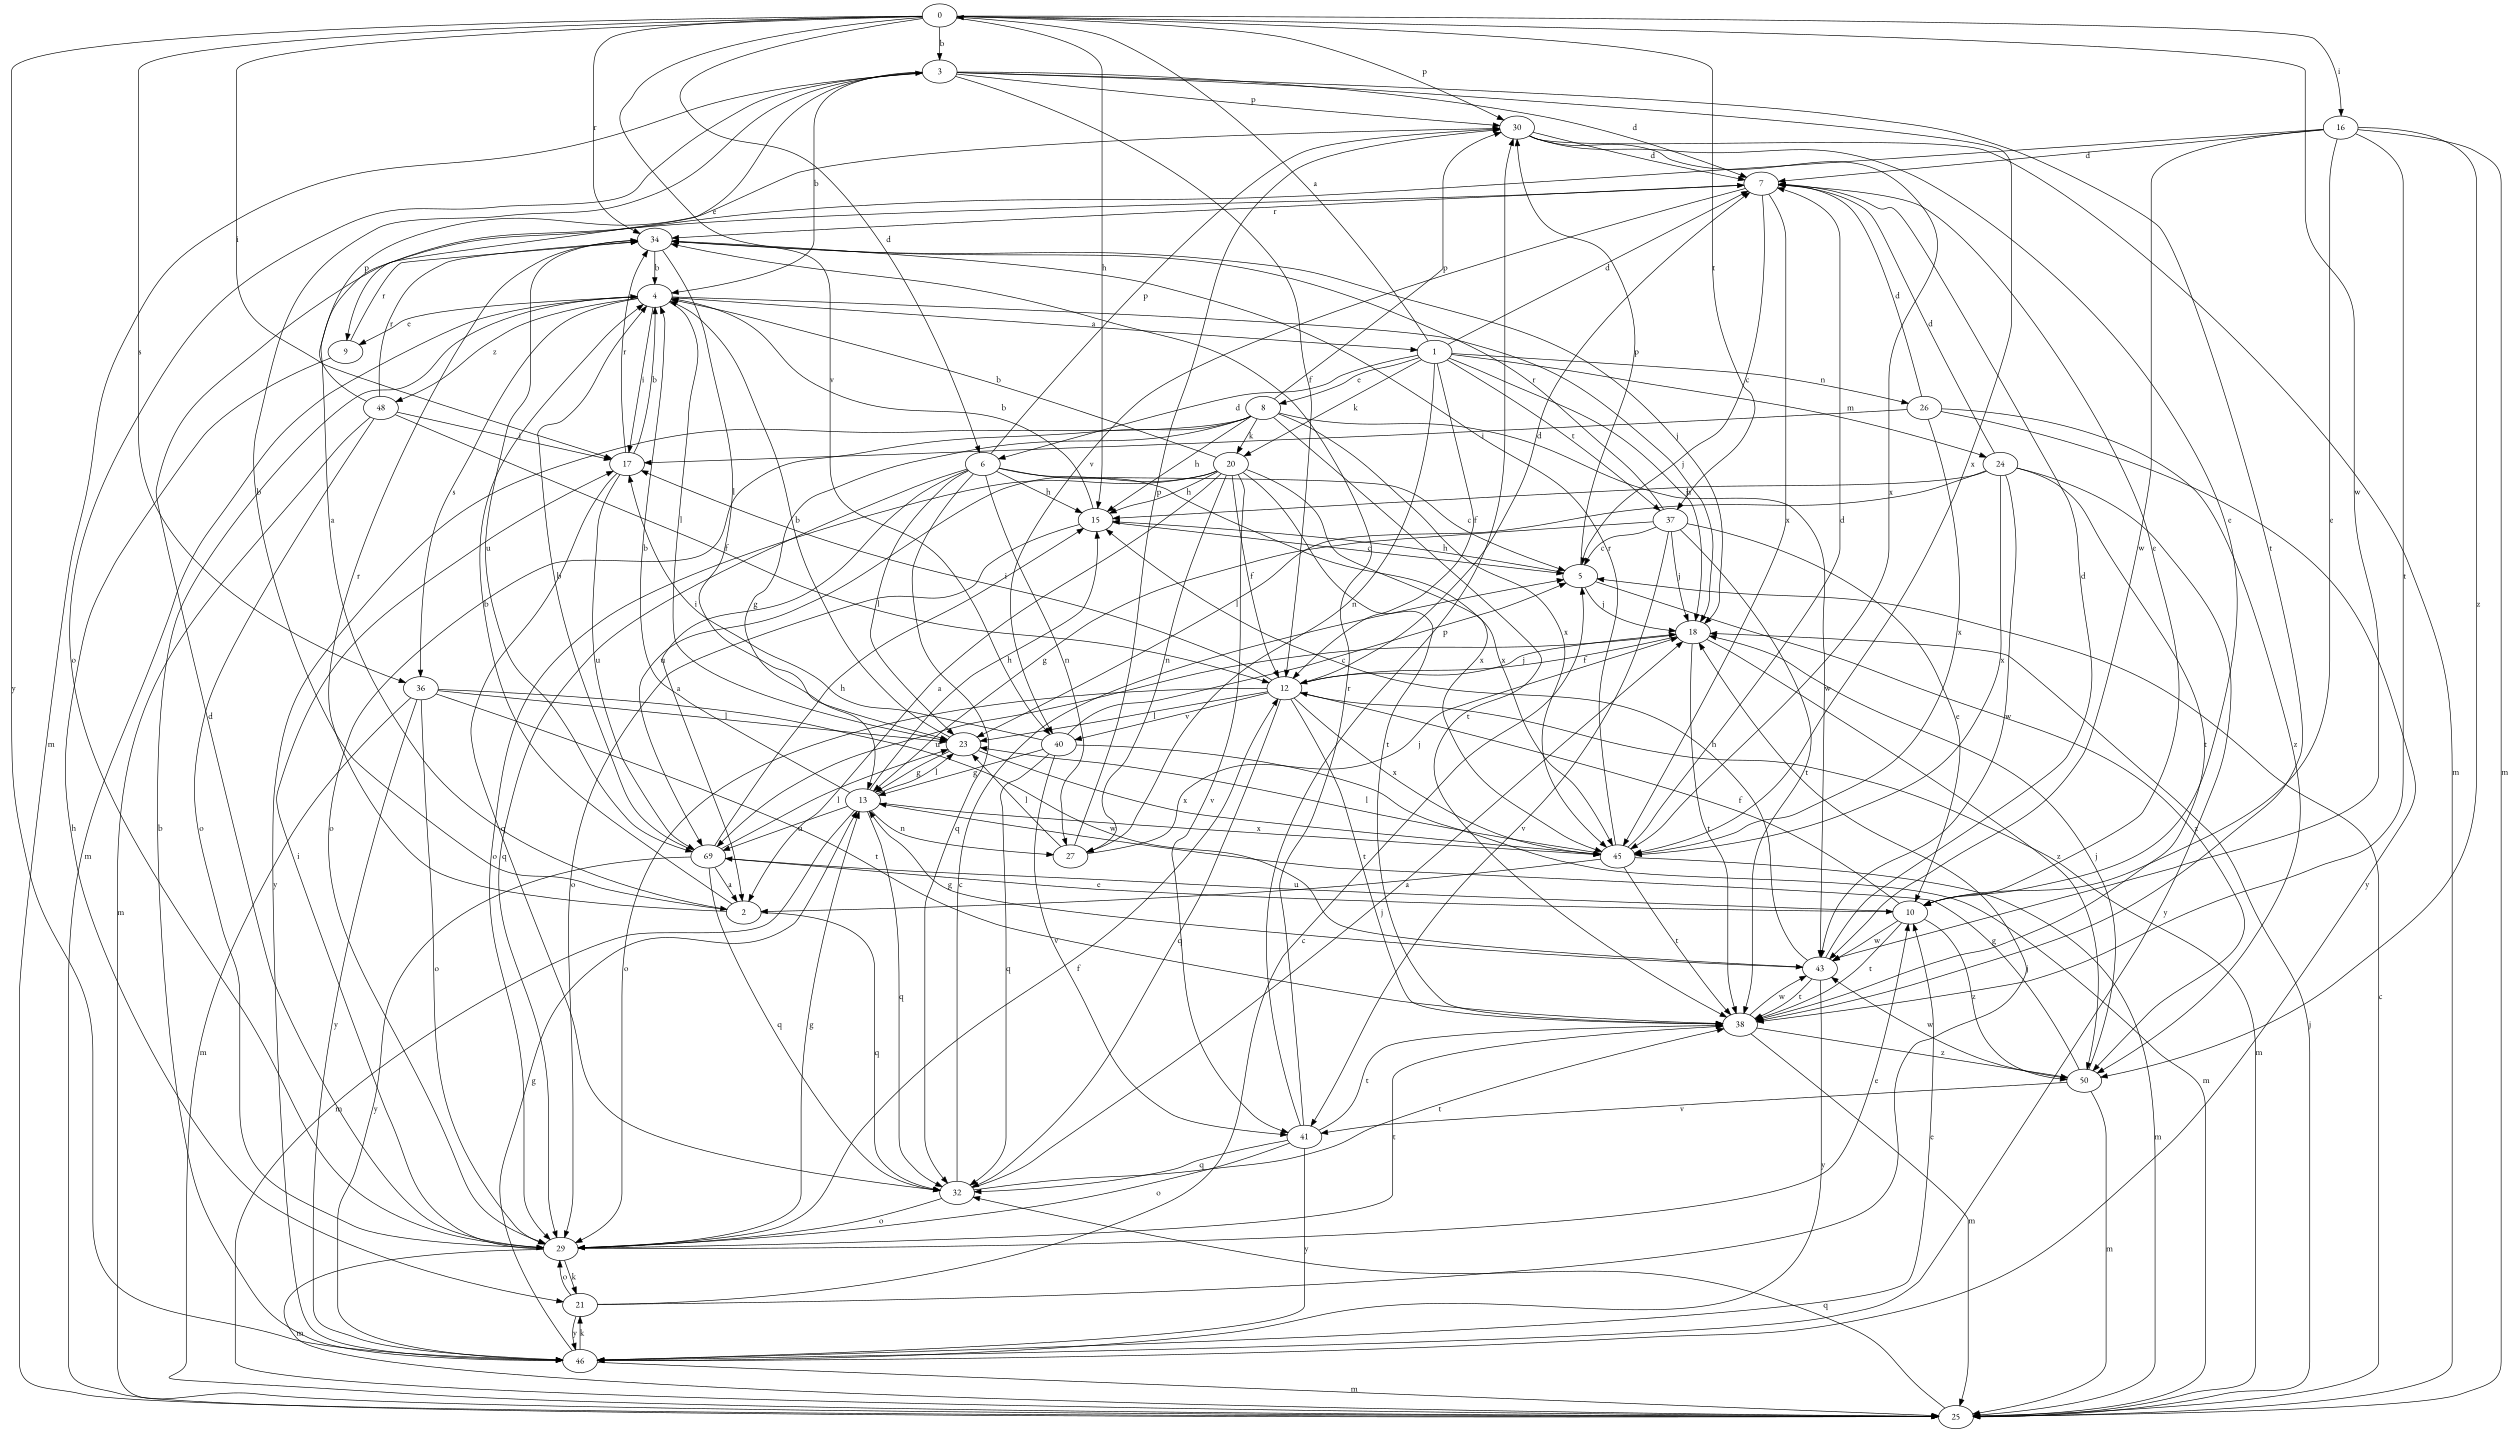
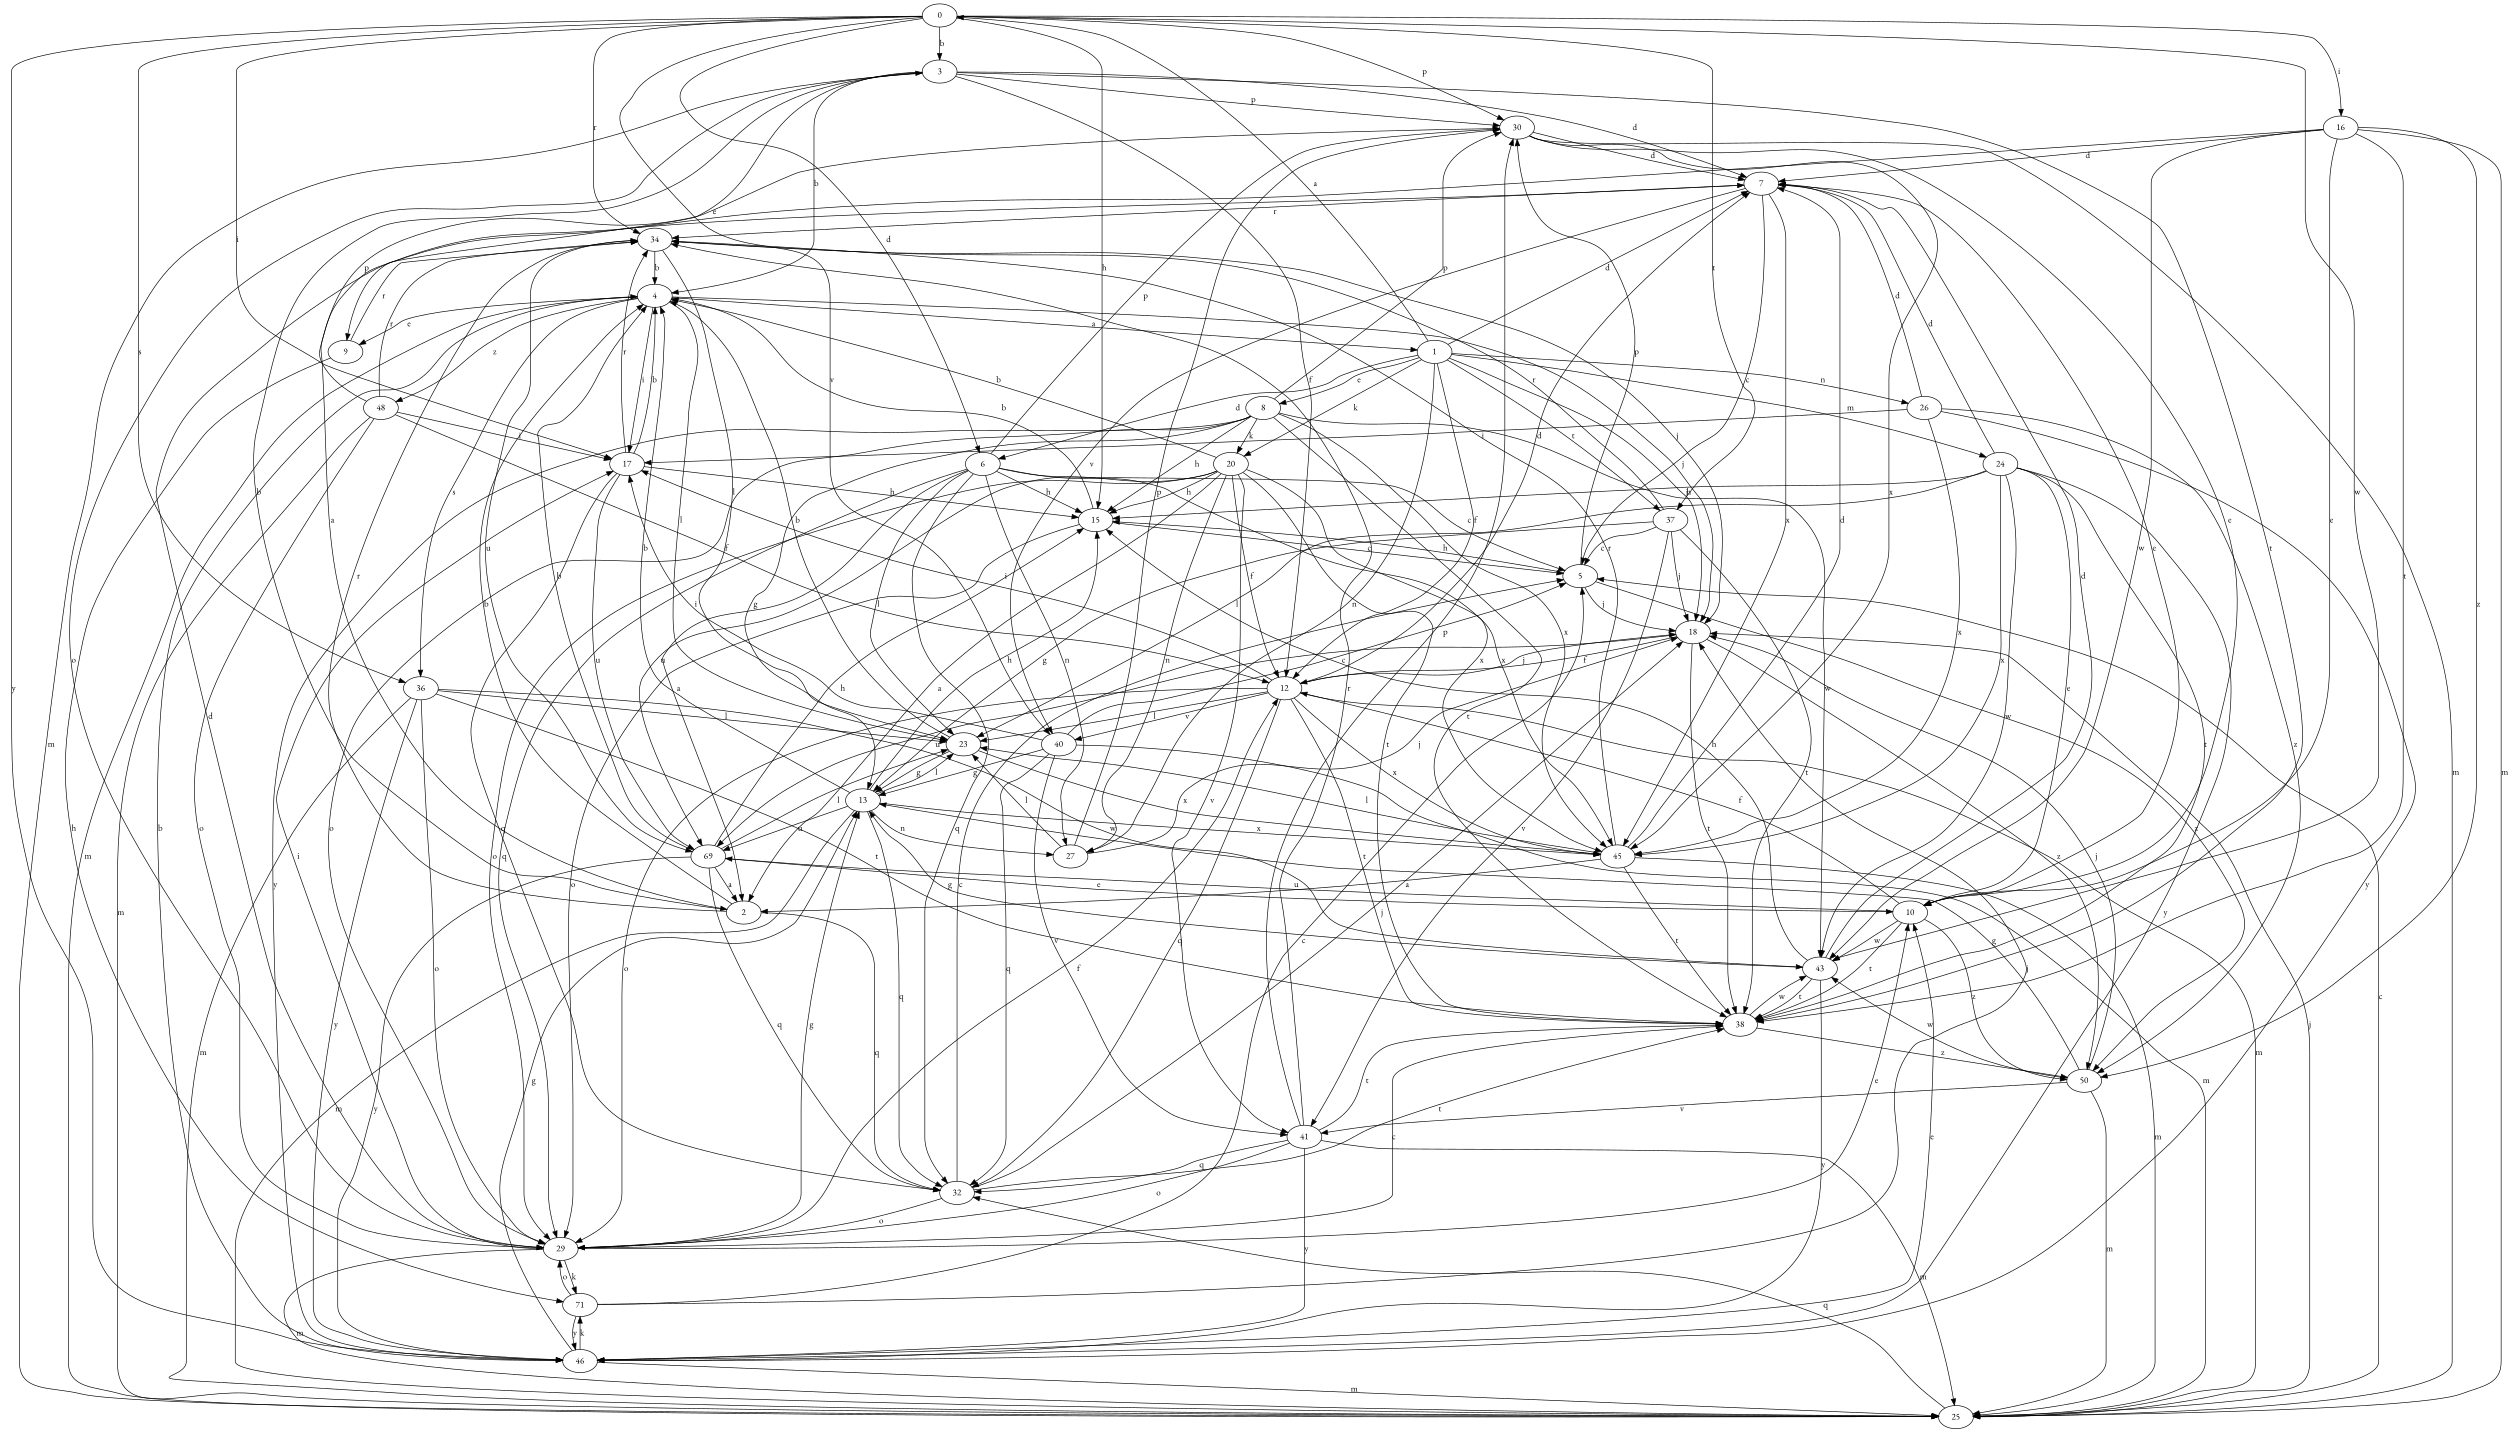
edge "3" -> "45": removed, label "x"
edge "17" -> "15": added, label "h"
edge "37" -> "10": now "24" -> "10"
edge "29" -> "38": label "t" -> "c"
edge "38" -> "25": now "41" -> "25"
node "21": label "21" -> "71"
